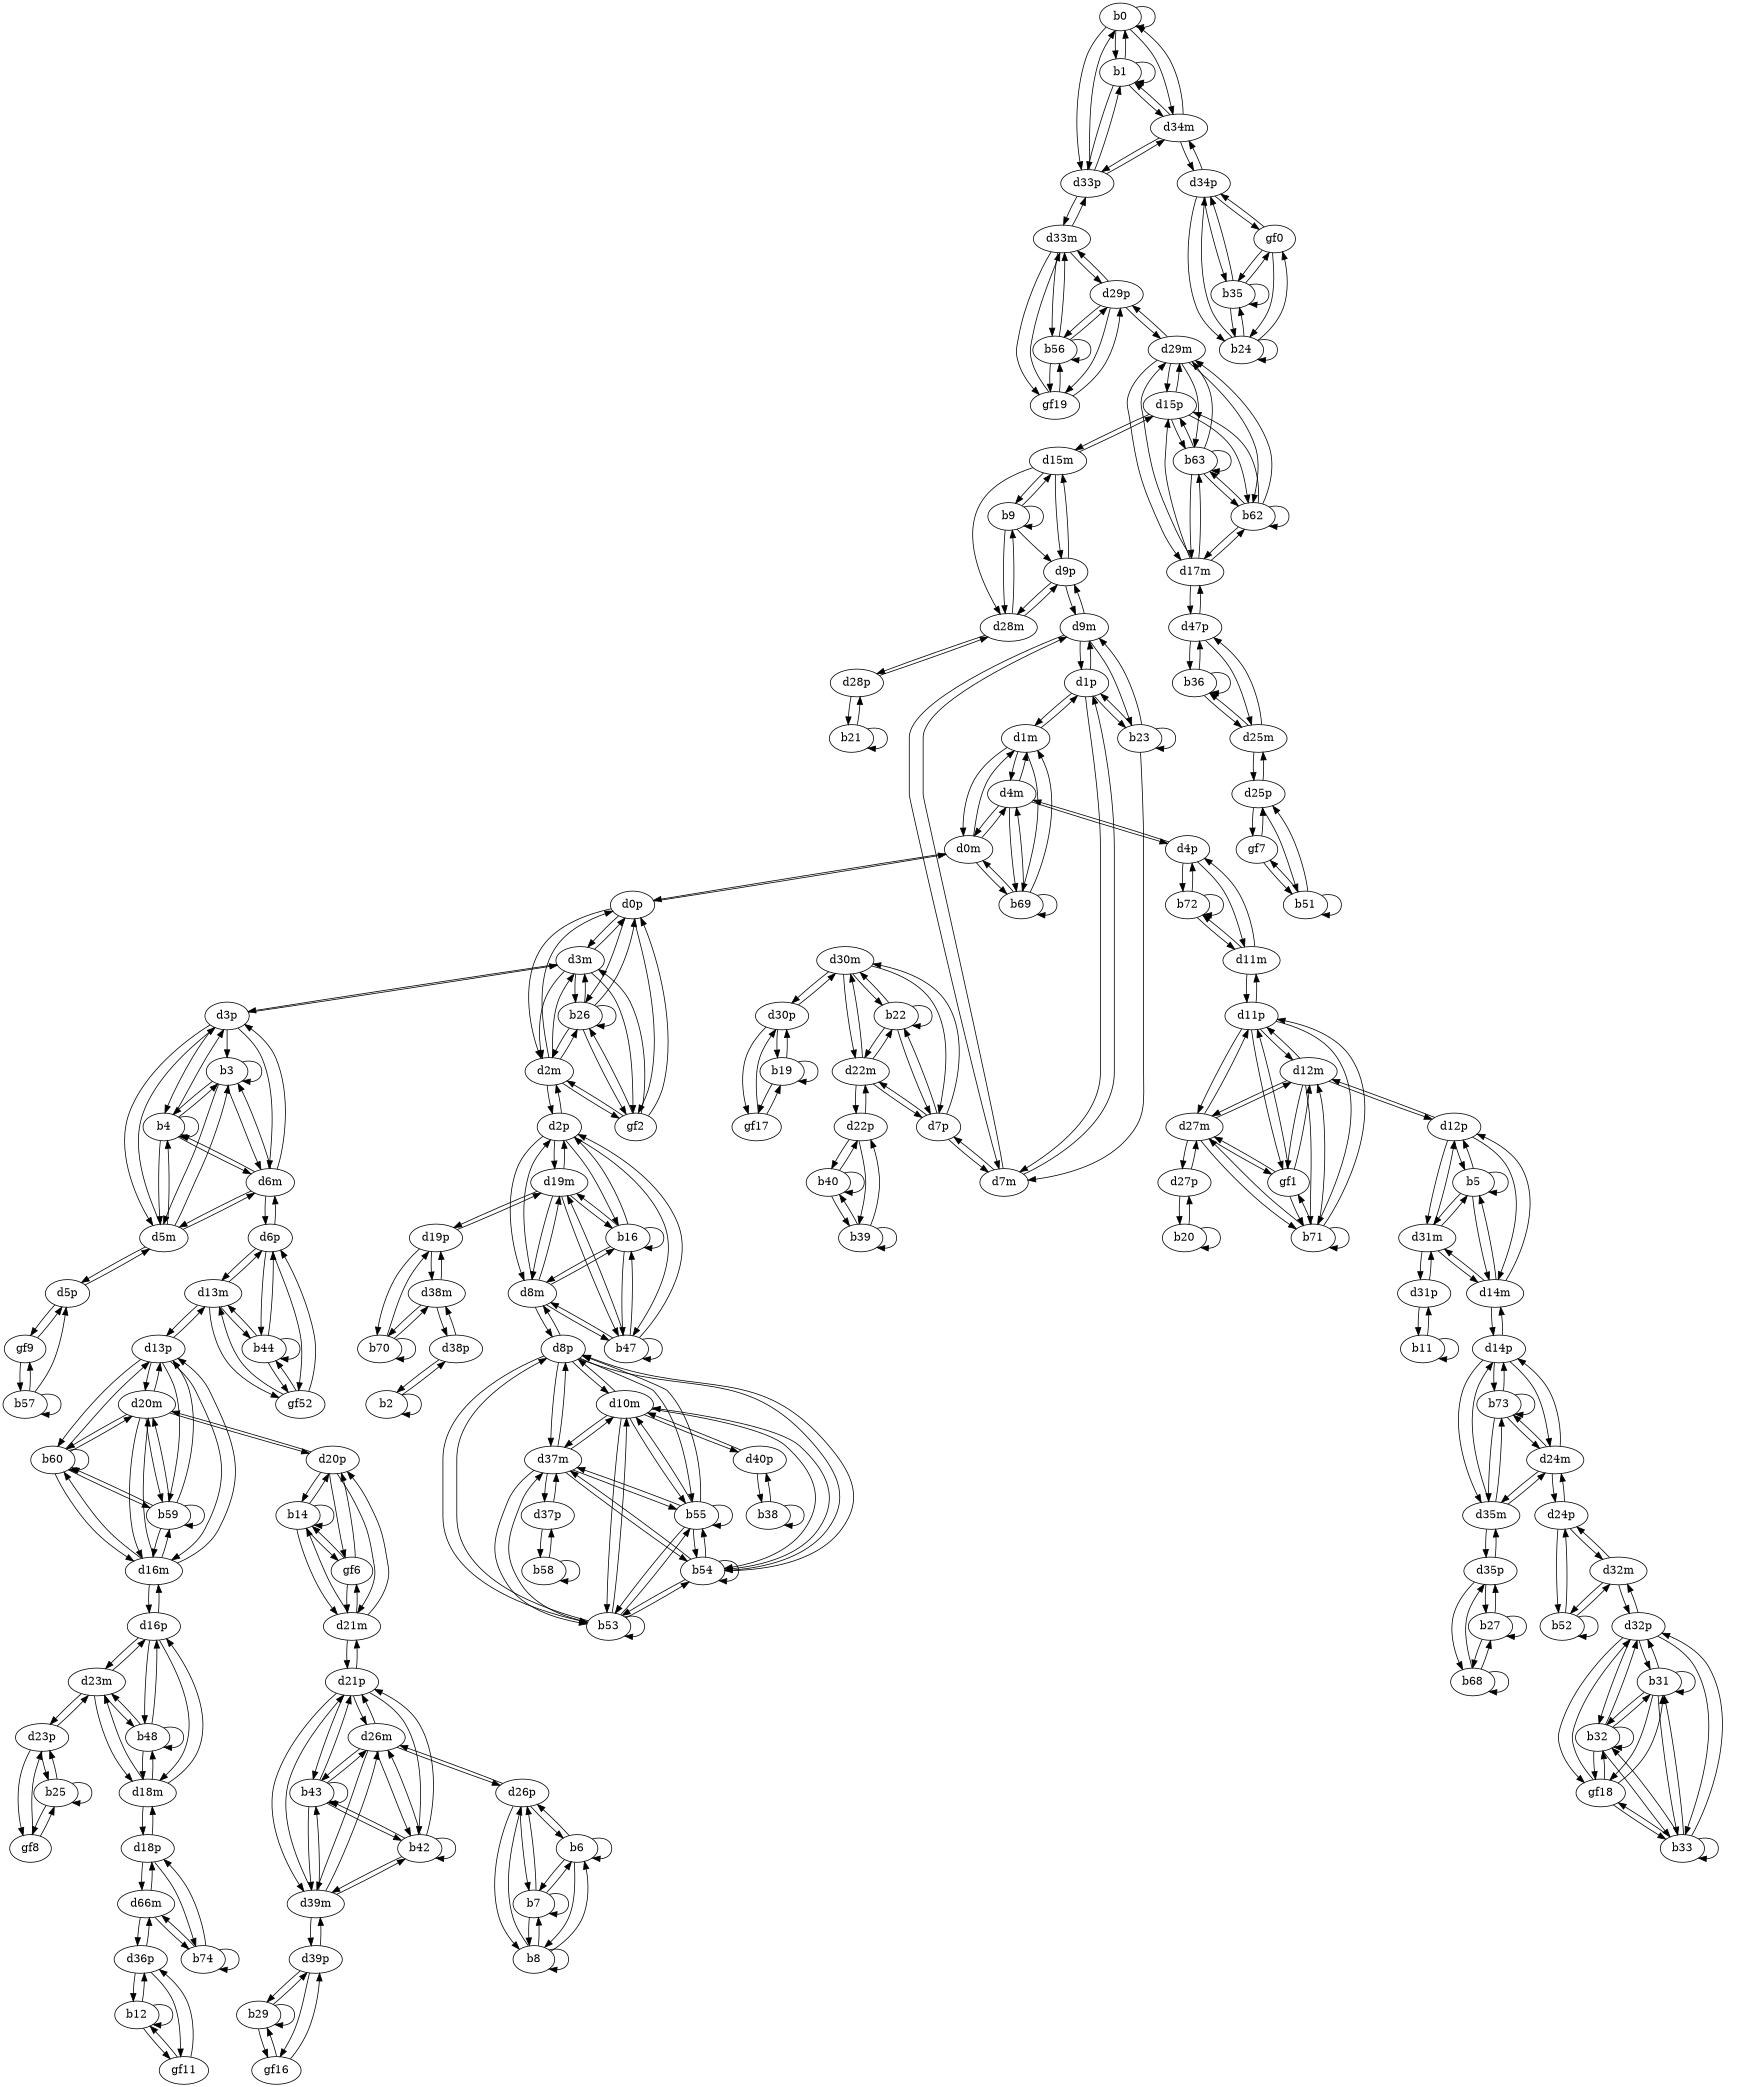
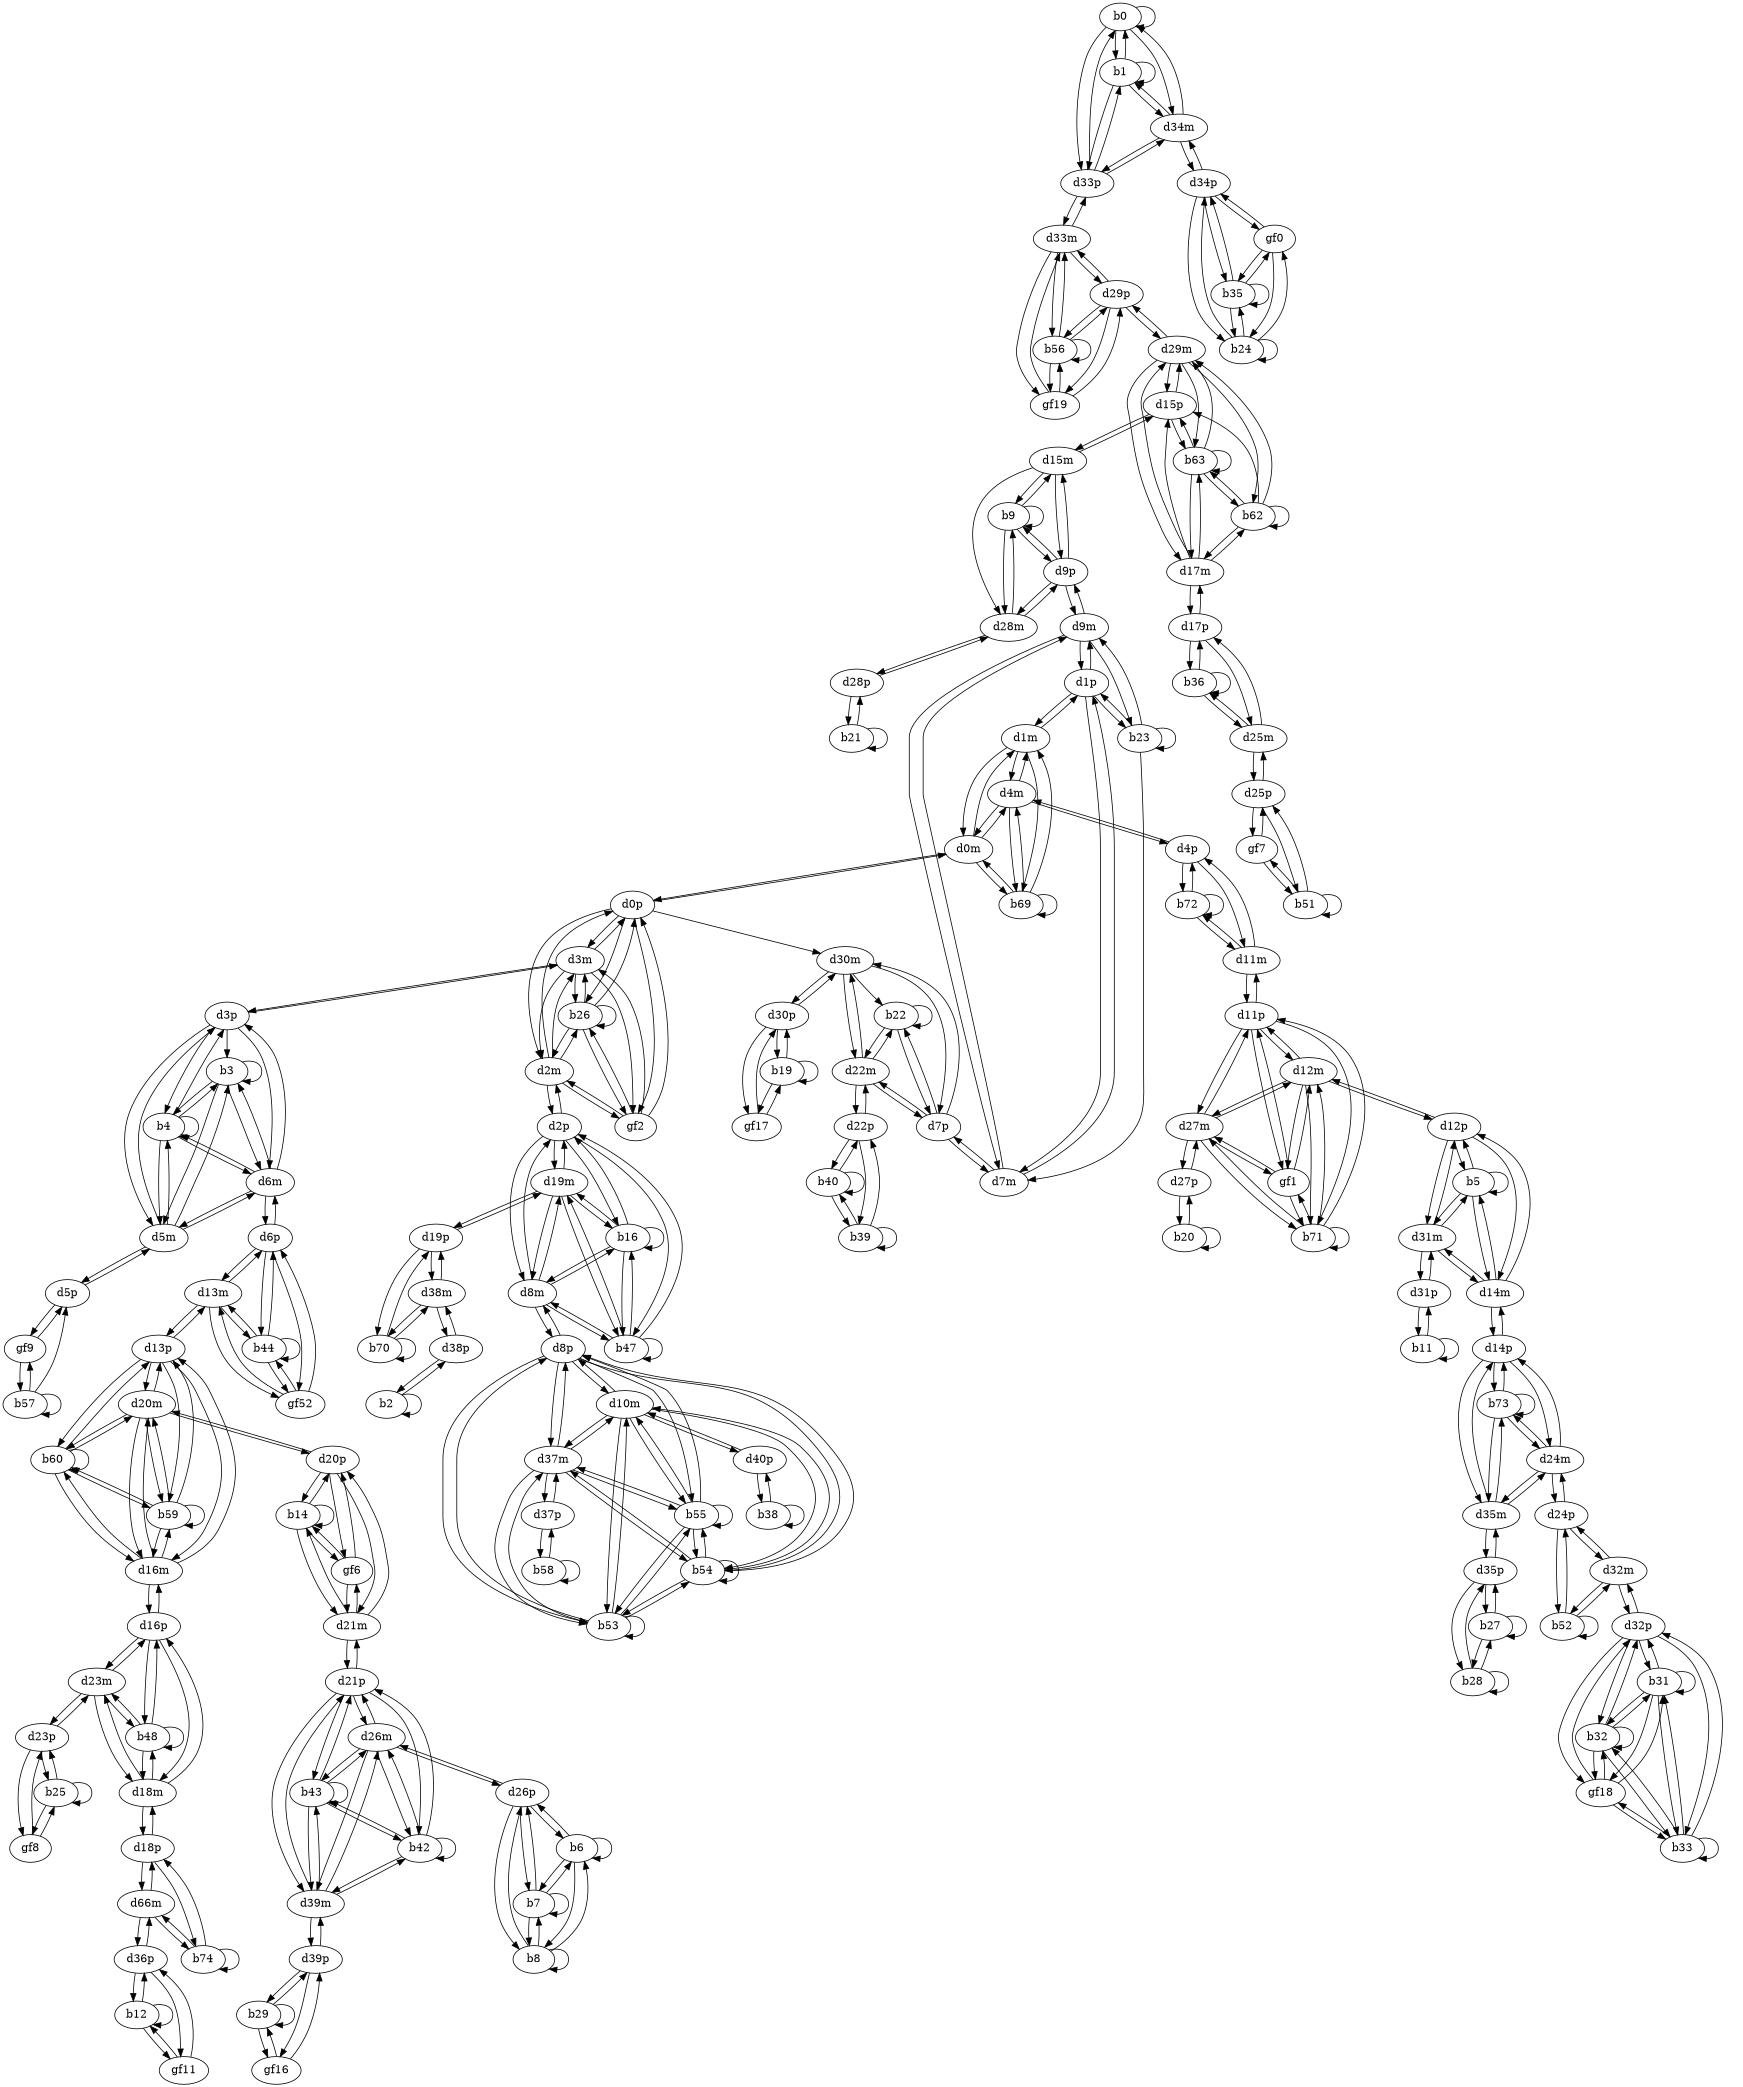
edge "d15p" -> "b62": removed
edge "d9p" -> "b9": added
node "d47p": label "d47p" -> "d17p"
edge "b22" -> "d30m": now "d0p" -> "d30m"
node "b68": label "b68" -> "b28"
